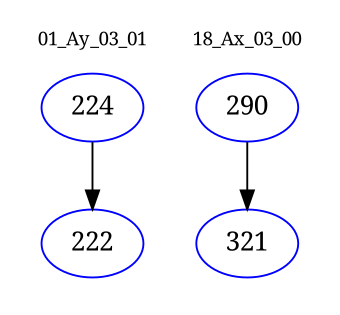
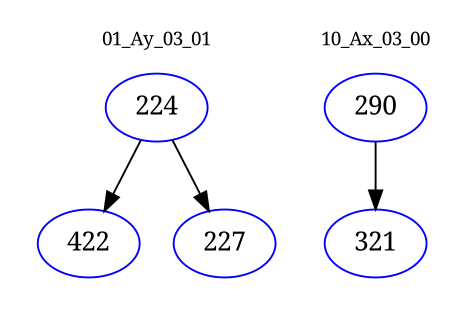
cluster "18_Ax_03_00": label "18_Ax_03_00" -> "10_Ax_03_00"
node "222": label "222" -> "422"
node "227": added
